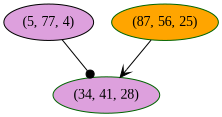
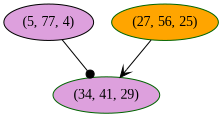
node "(87, 56, 25)": label "(87, 56, 25)" -> "(27, 56, 25)"
node "(34, 41, 28)": label "(34, 41, 28)" -> "(34, 41, 29)"
